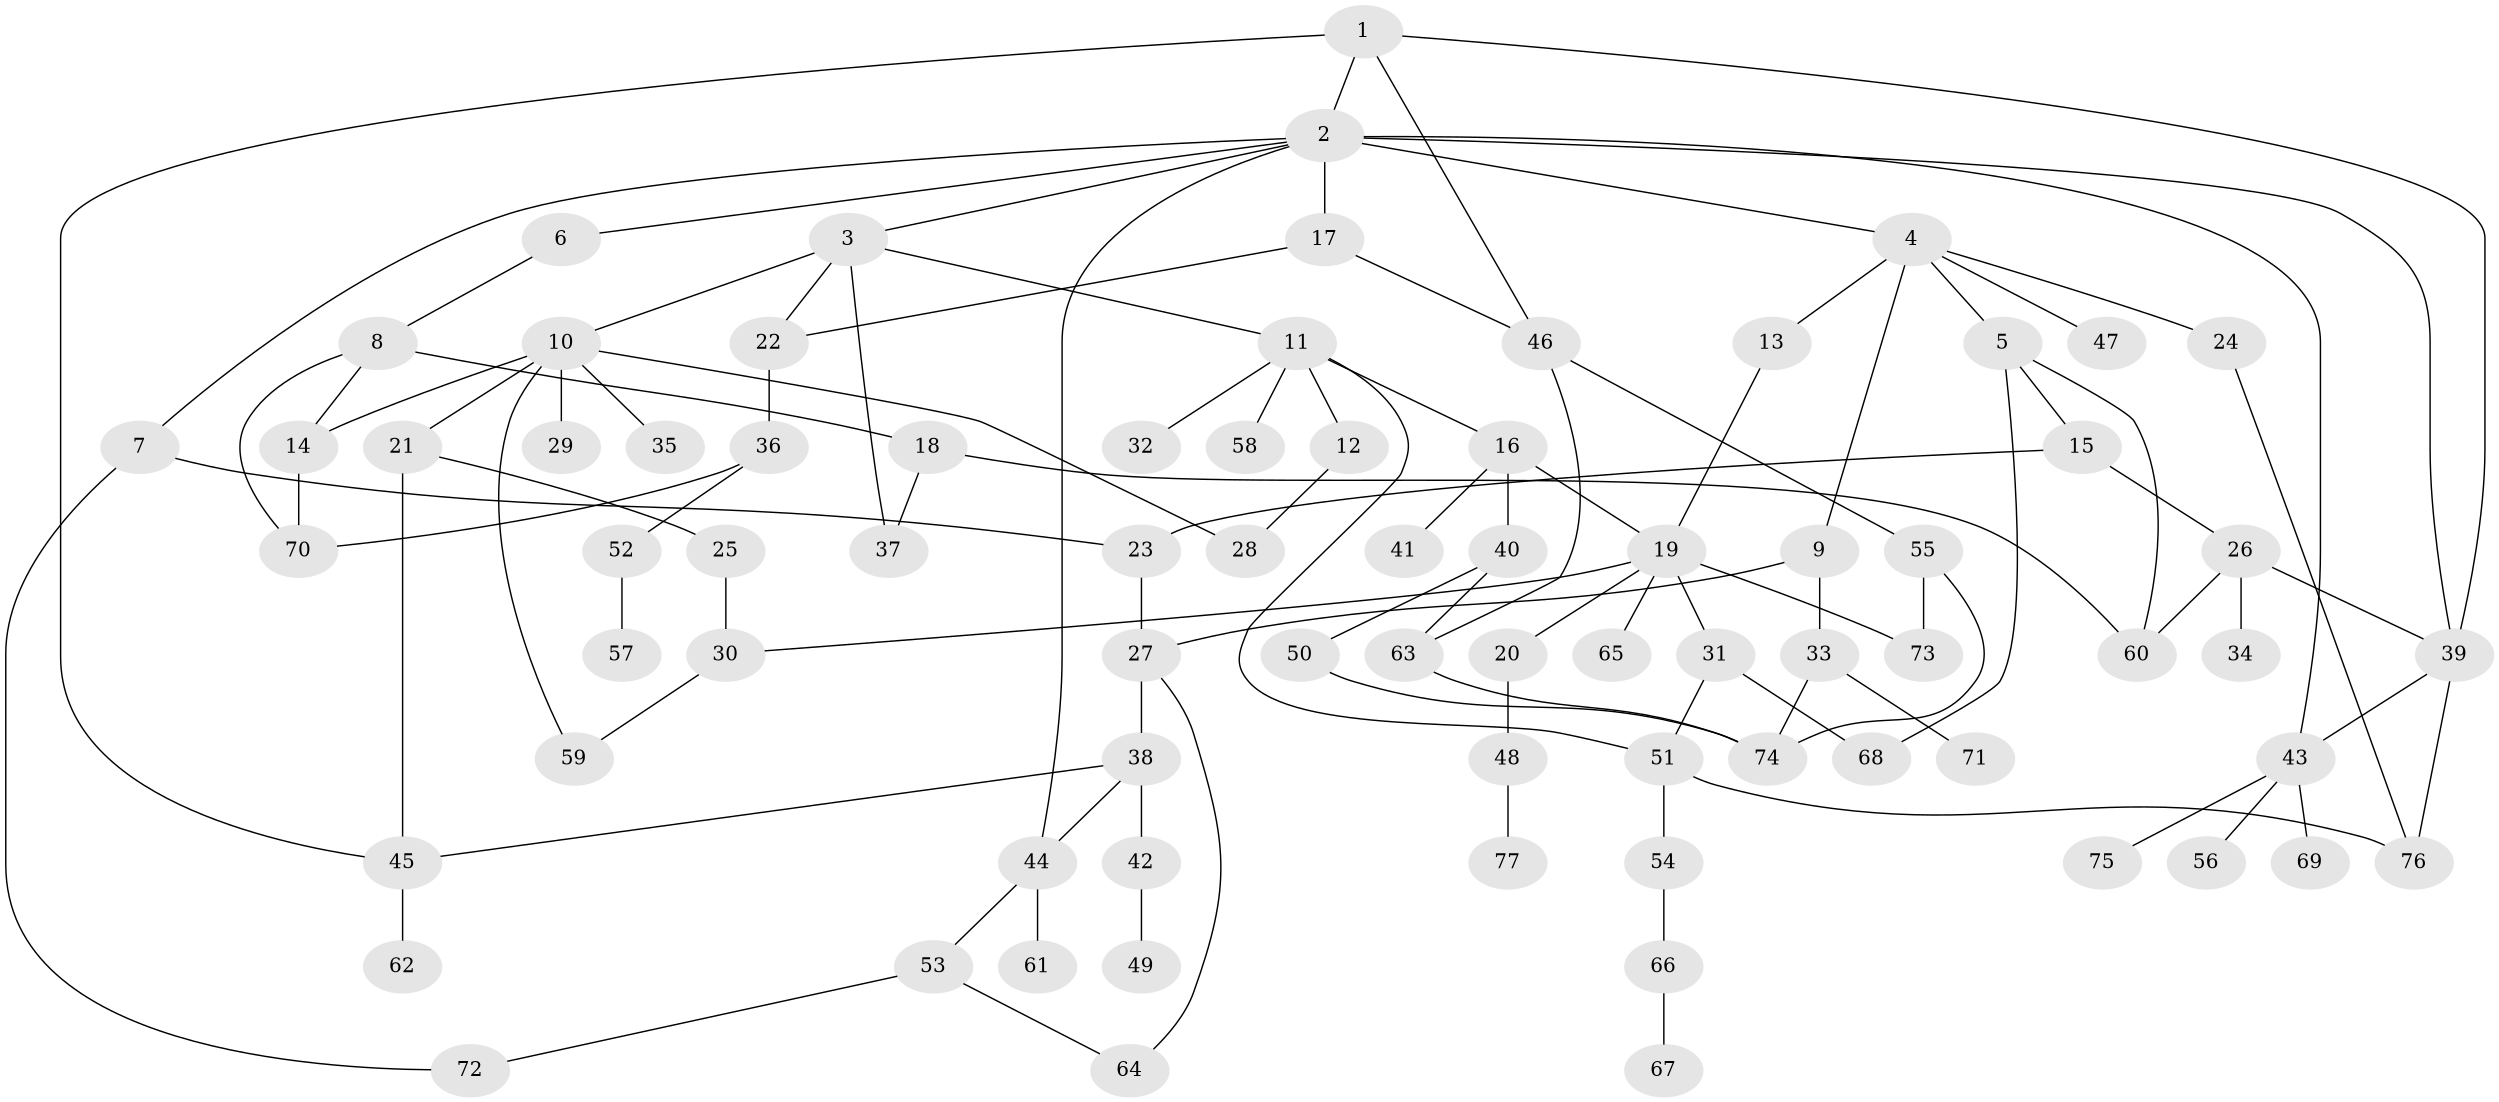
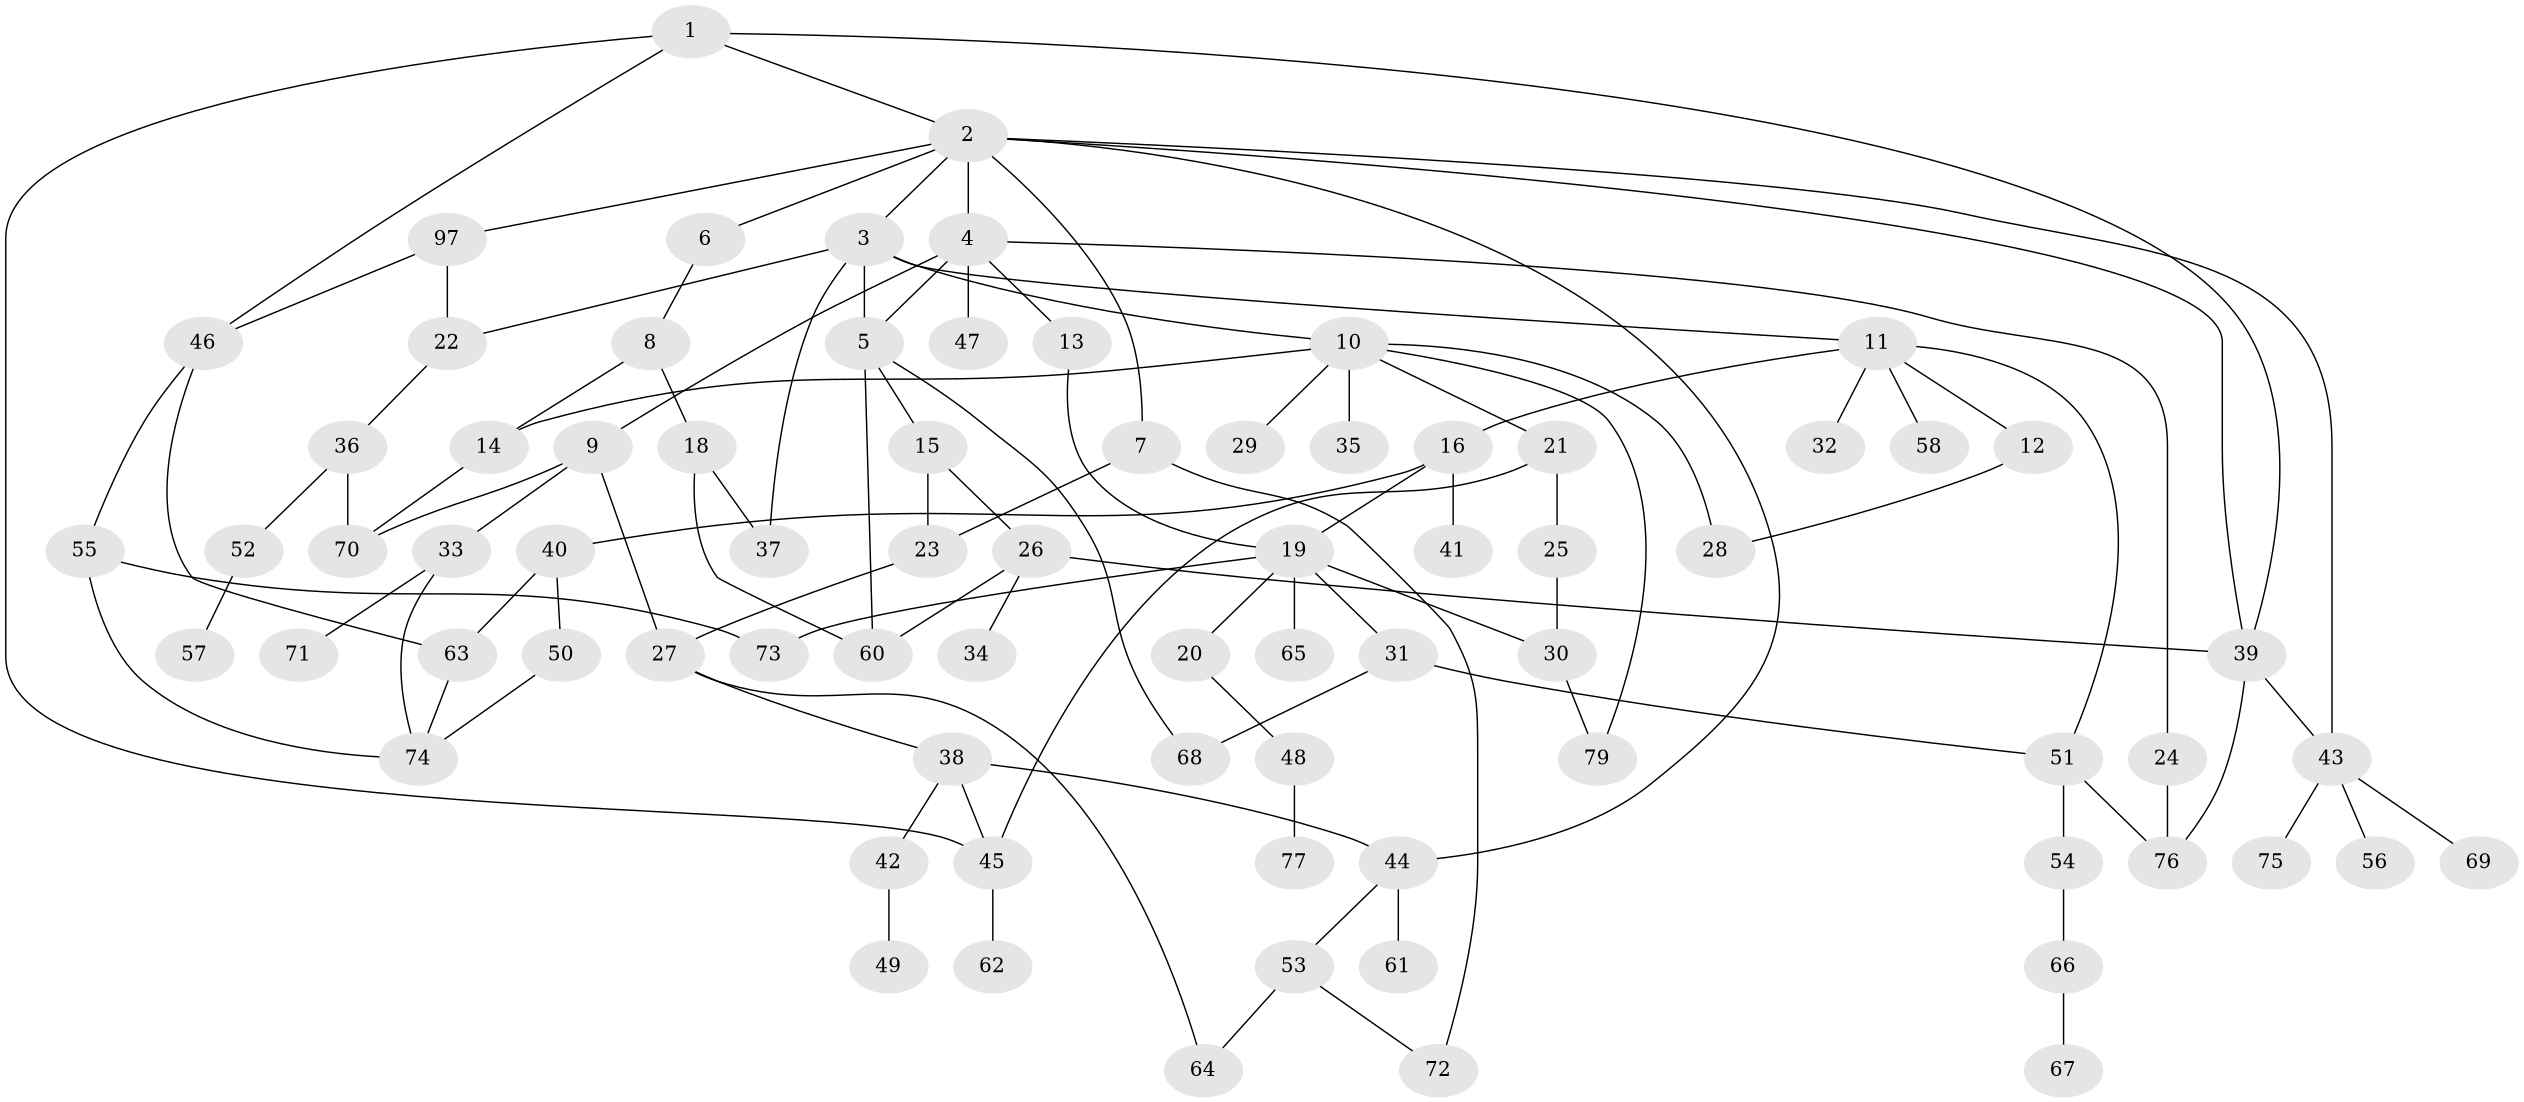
node "17": label "17" -> "97"
edge "3" -- "5": added
edge "8" -- "70": now "9" -- "70"
node "59": label "59" -> "79"
